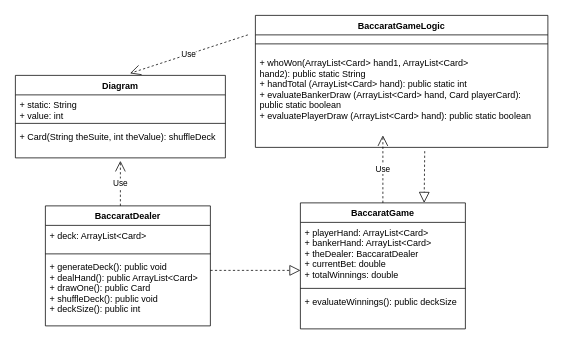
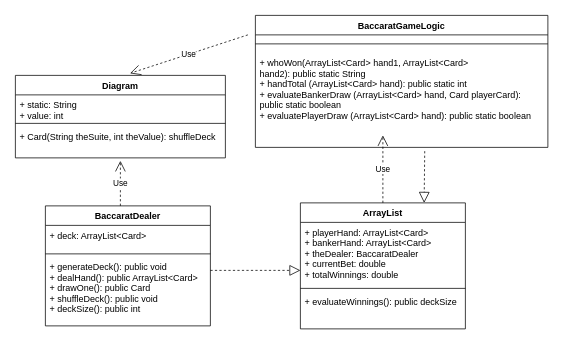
node "BaccaratGame": label "BaccaratGame" -> "ArrayList"
